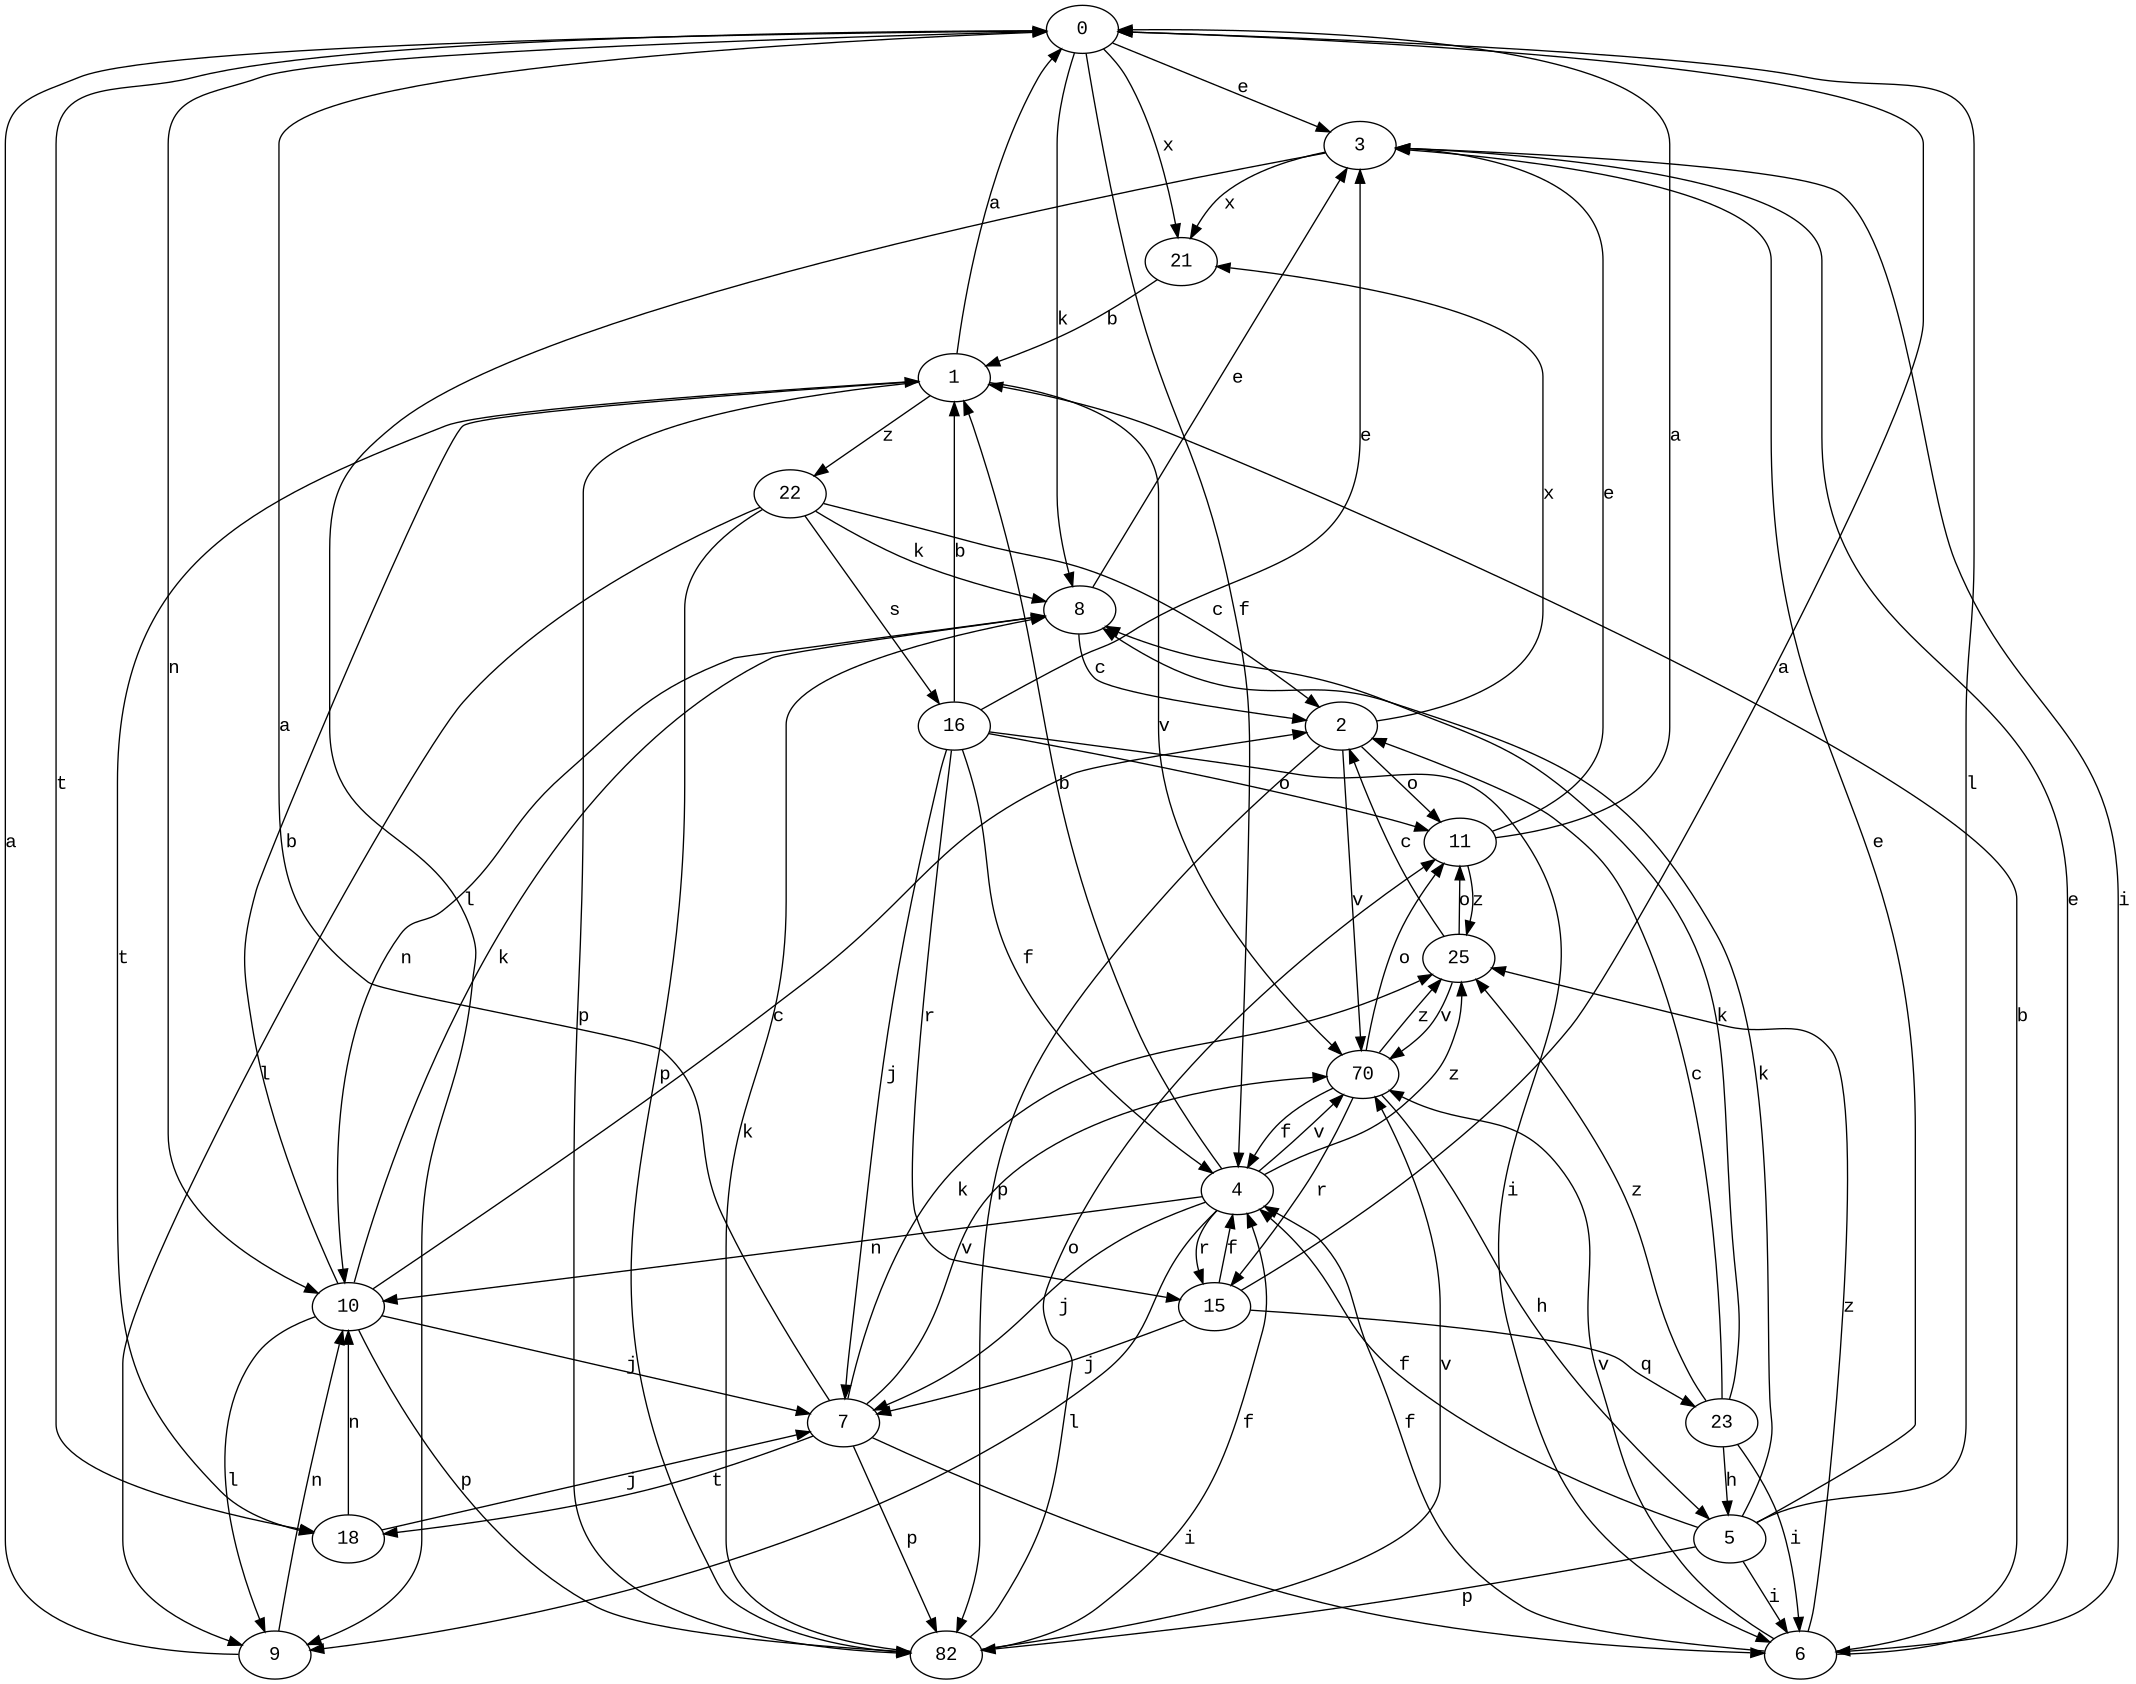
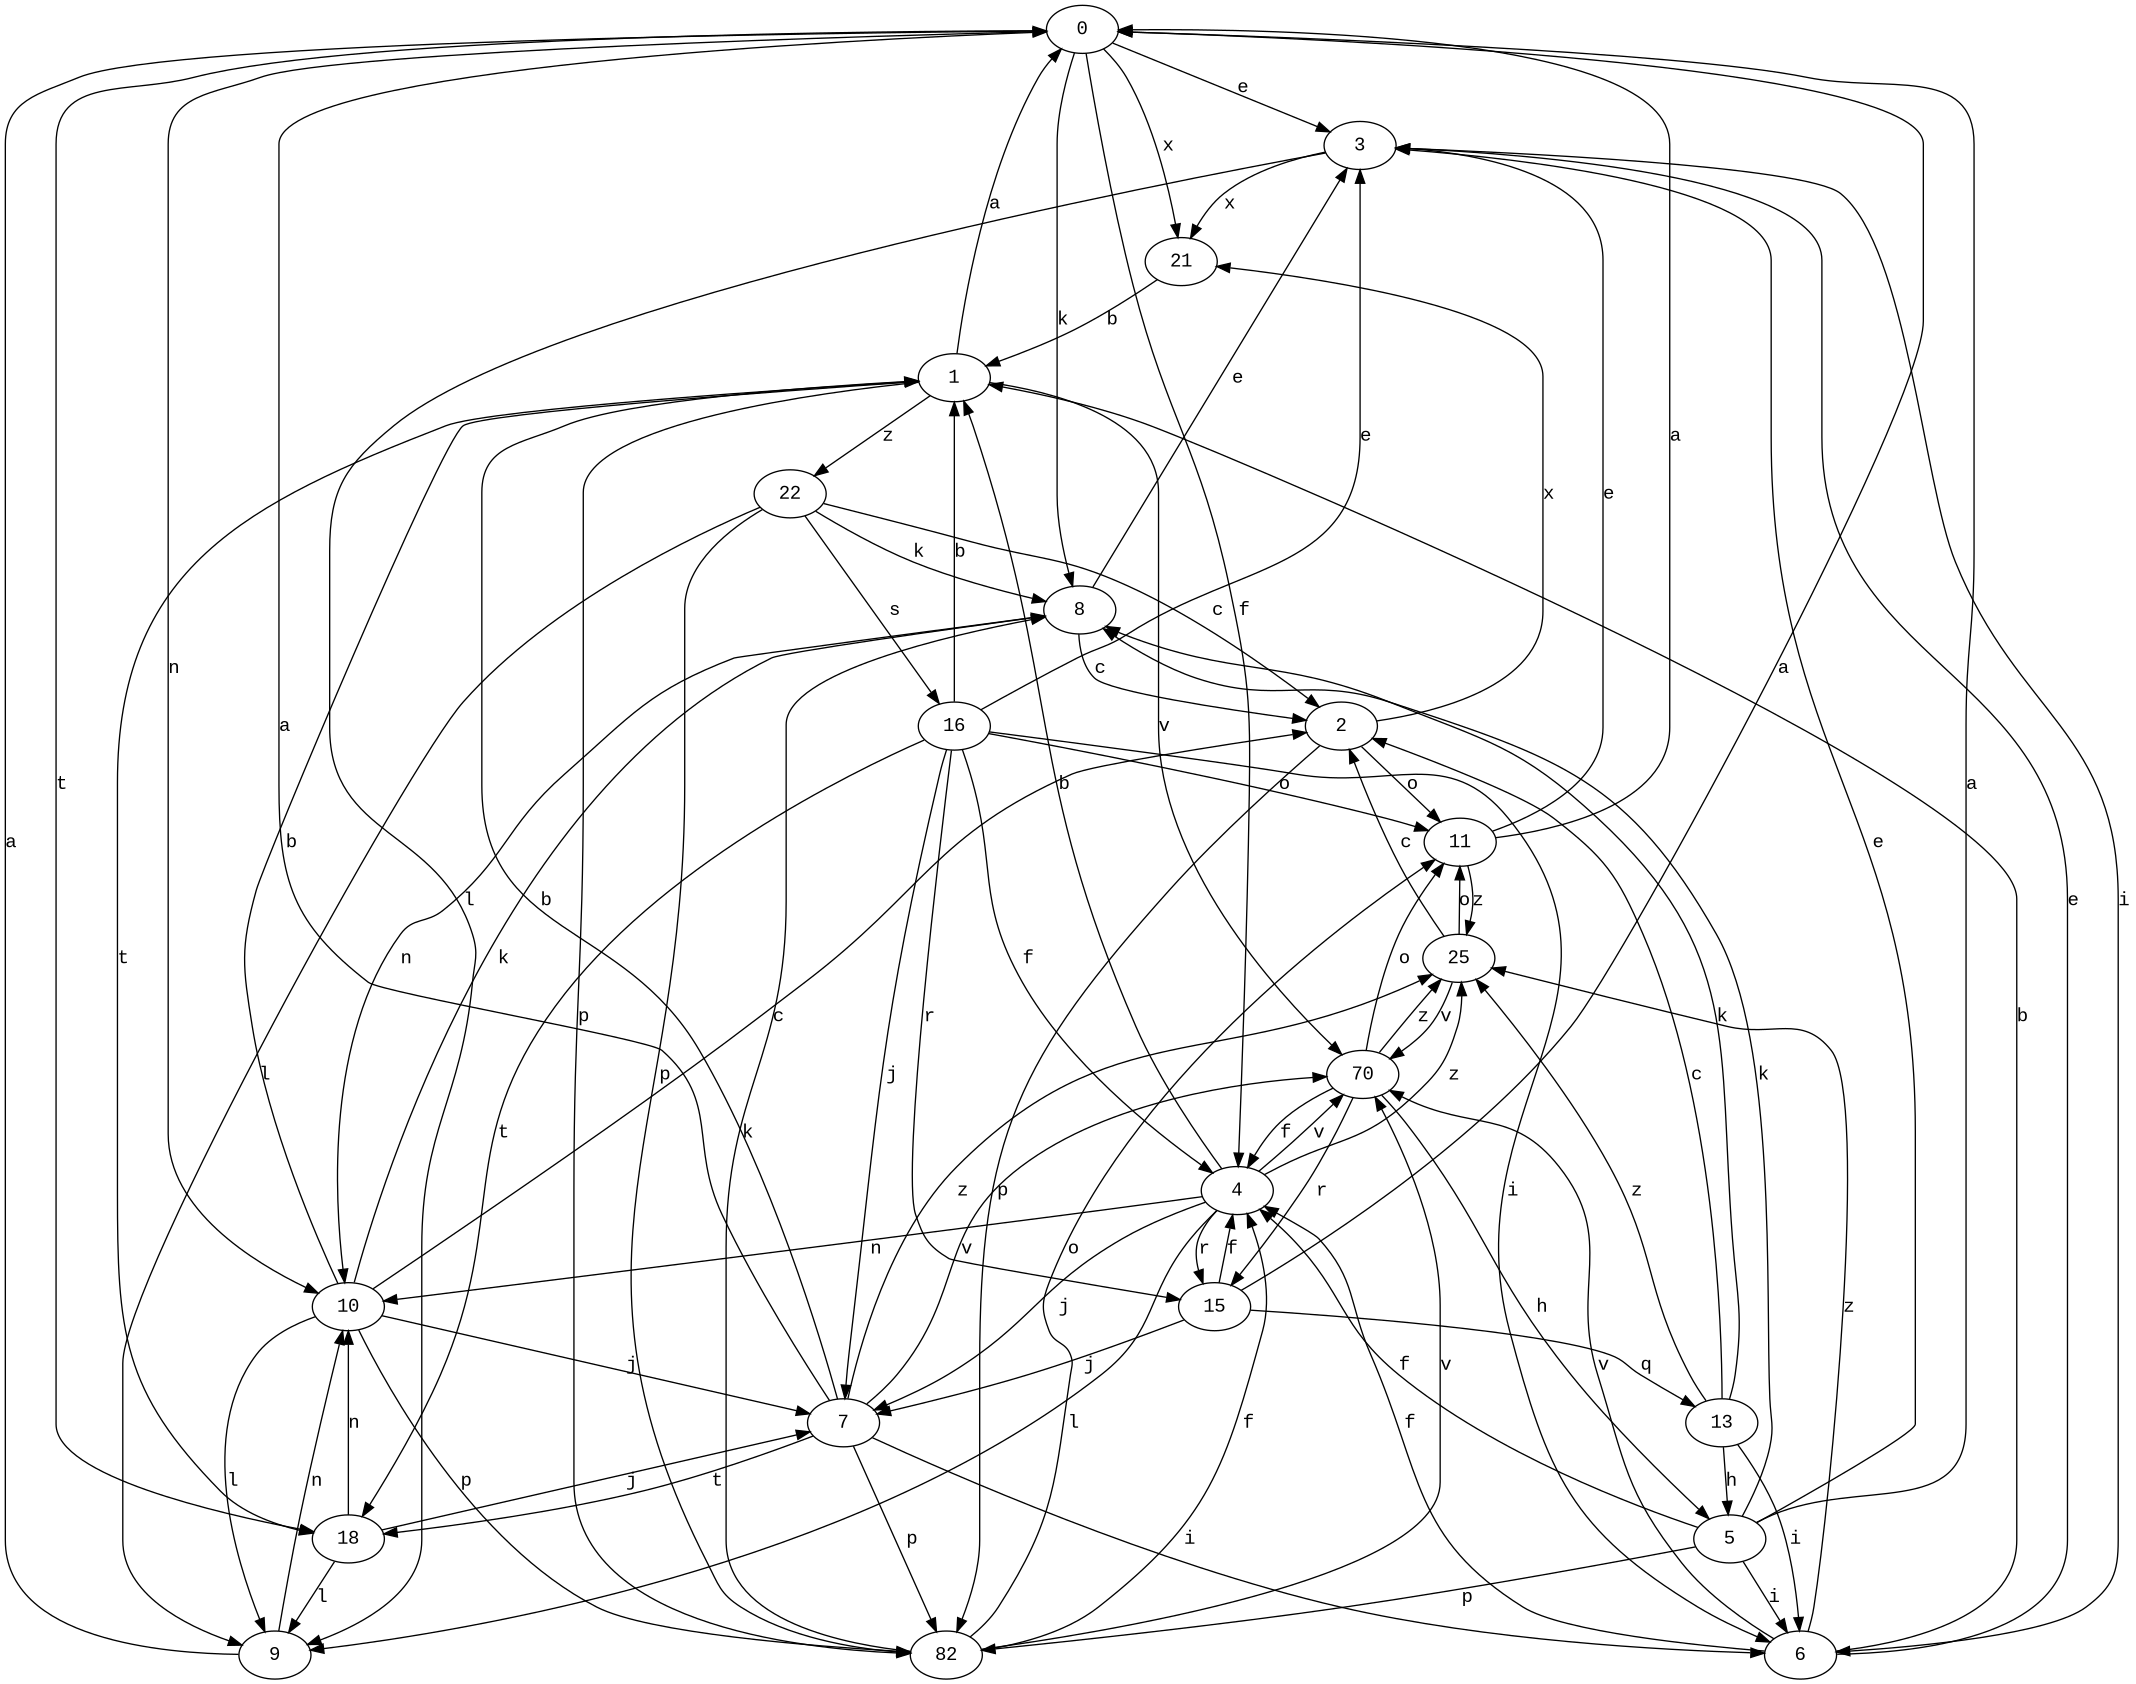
edge "7" -> "1": added, label "b"
edge "5" -> "0": label "l" -> "a"
edge "2" -> "70": removed, label "v"
edge "16" -> "18": added, label "t"
edge "7" -> "25": label "k" -> "z"
node "23": label "23" -> "13"
edge "18" -> "9": added, label "l"
